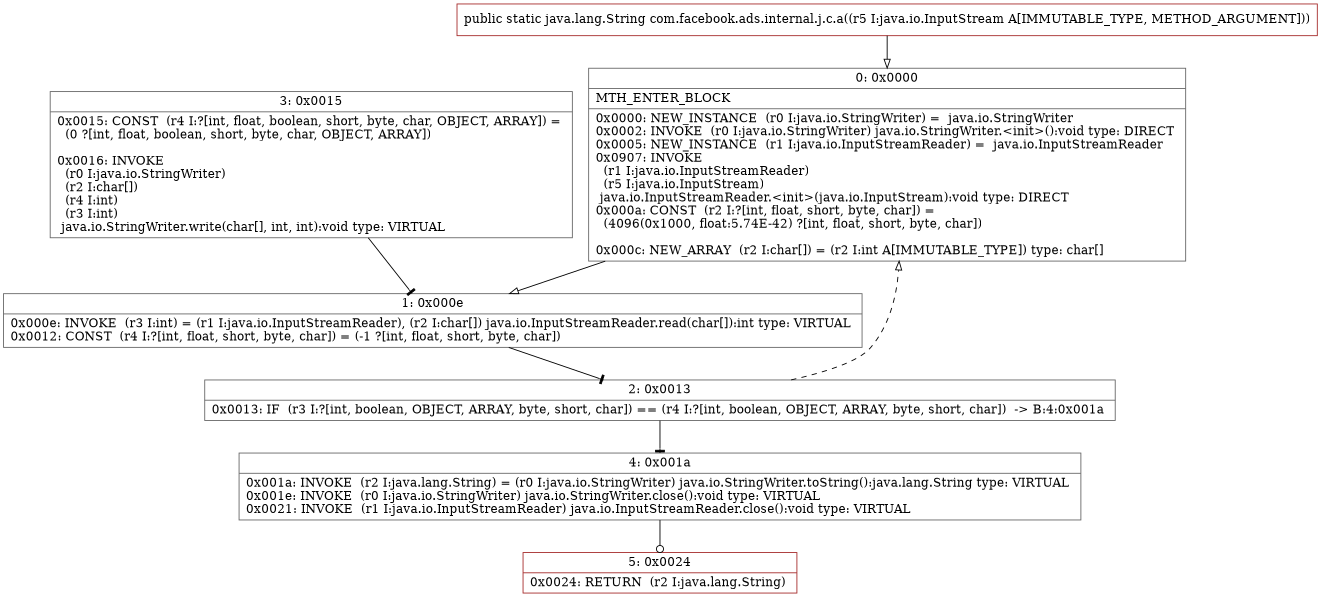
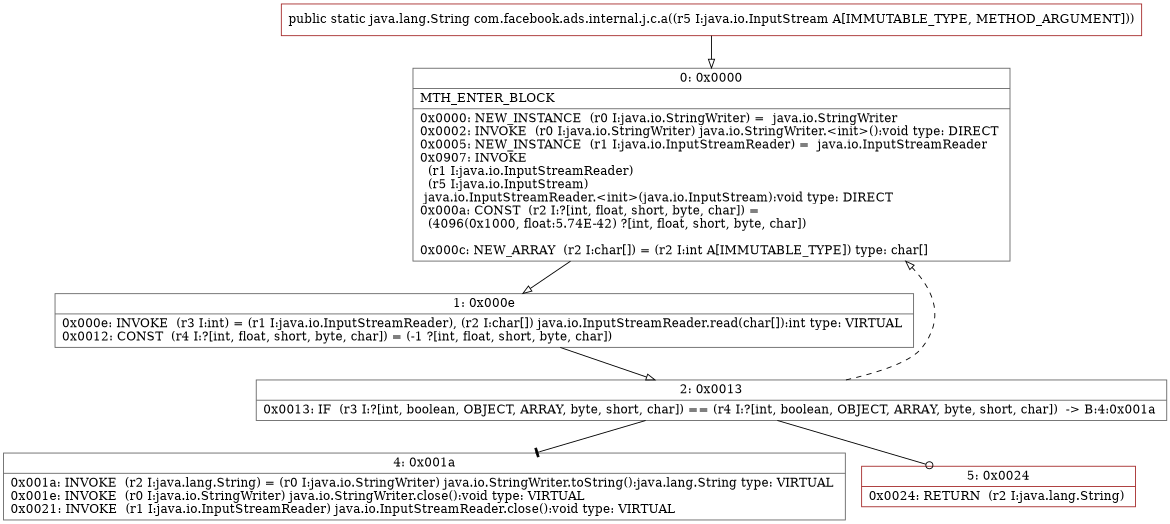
node "3: 0x0015": removed
edge "1: 0x000e" -> "2: 0x0013": arrowhead tee -> onormal
edge "4: 0x001a" -> "5: 0x0024": now "2: 0x0013" -> "5: 0x0024"
